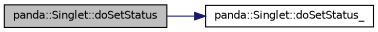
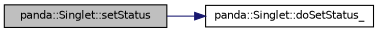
node "panda::Singlet::doSetStatus": label "panda::Singlet::doSetStatus" -> "panda::Singlet::setStatus"
